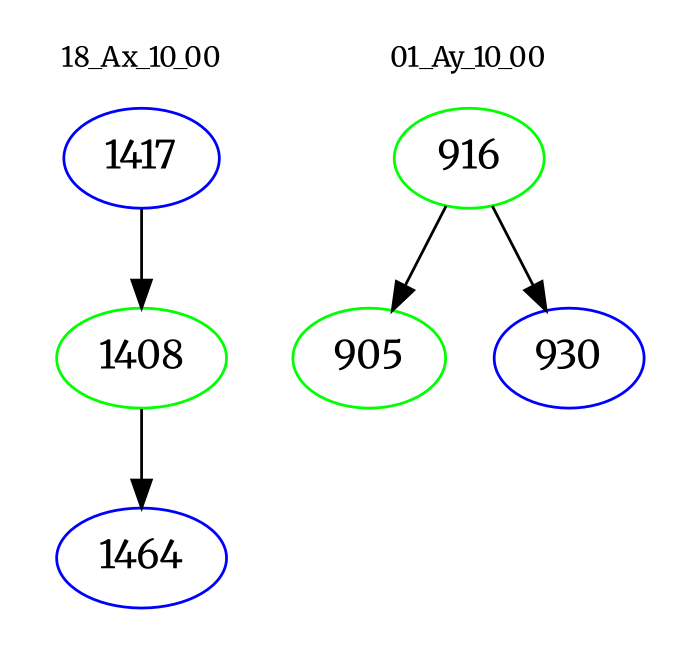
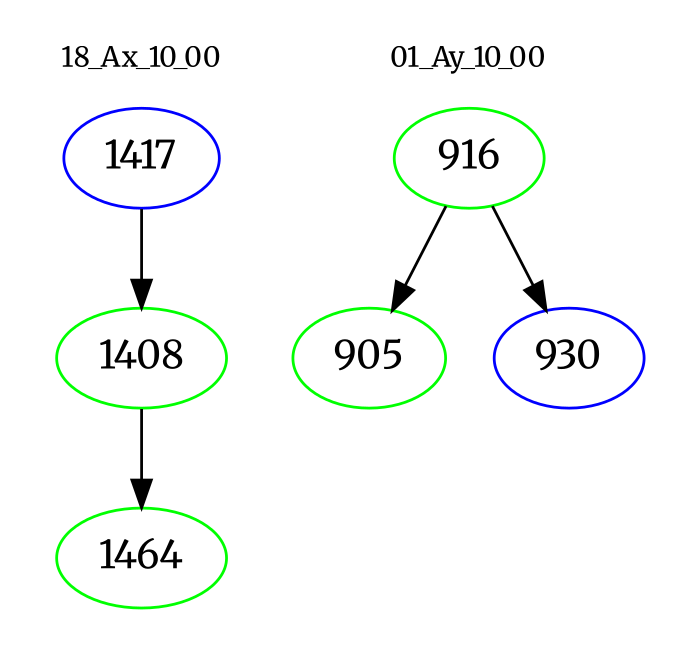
node "1464": color blue -> green
